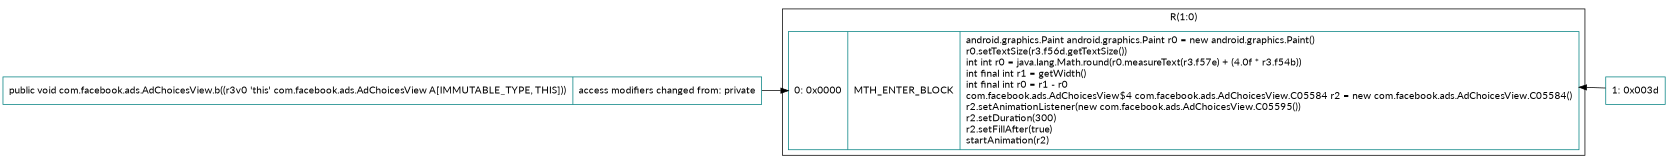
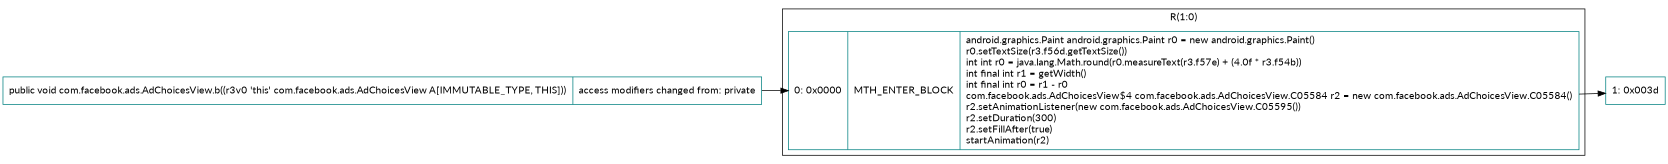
edge "1: 0x003d" -> "0: 0x0000": reversed
